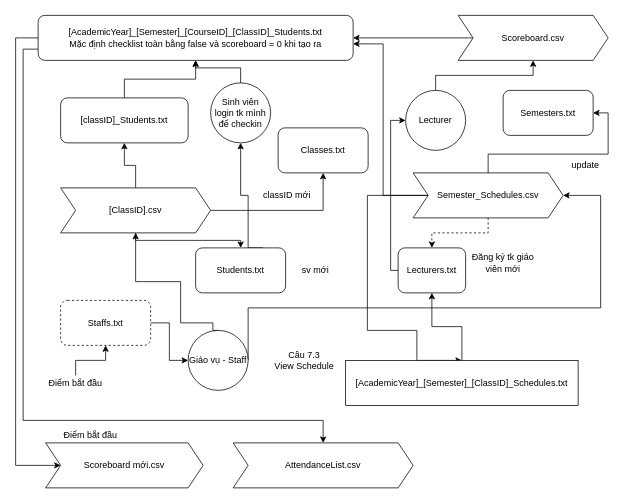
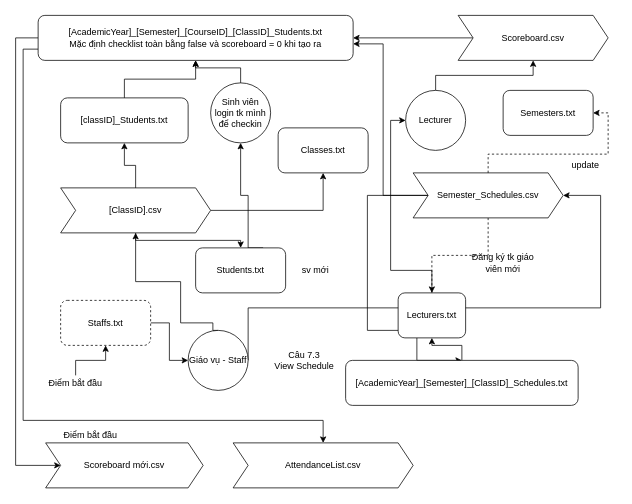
edge "Semester_Schedules.csv" -> "Semesters.txt": style solid -> dashed
node "classID mới": removed
node "Lecturers.txt": moved (432, 270) -> (432, 315)
node "[AcademicYear]_[Semester]_[ClassID]_Schedules.txt": shape rectangle -> rounded rectangle
